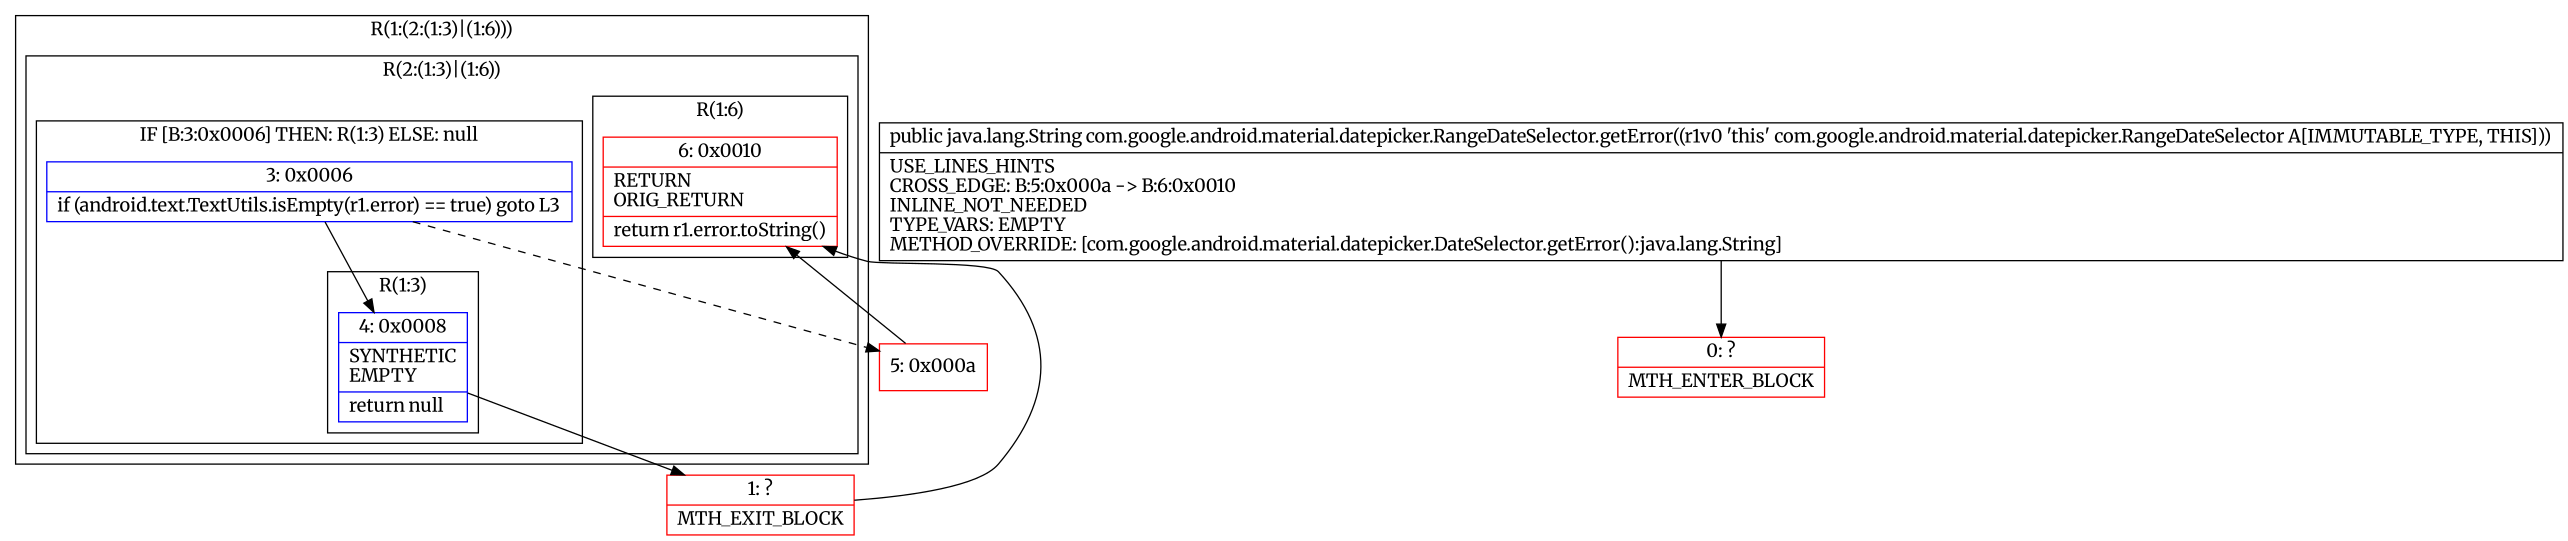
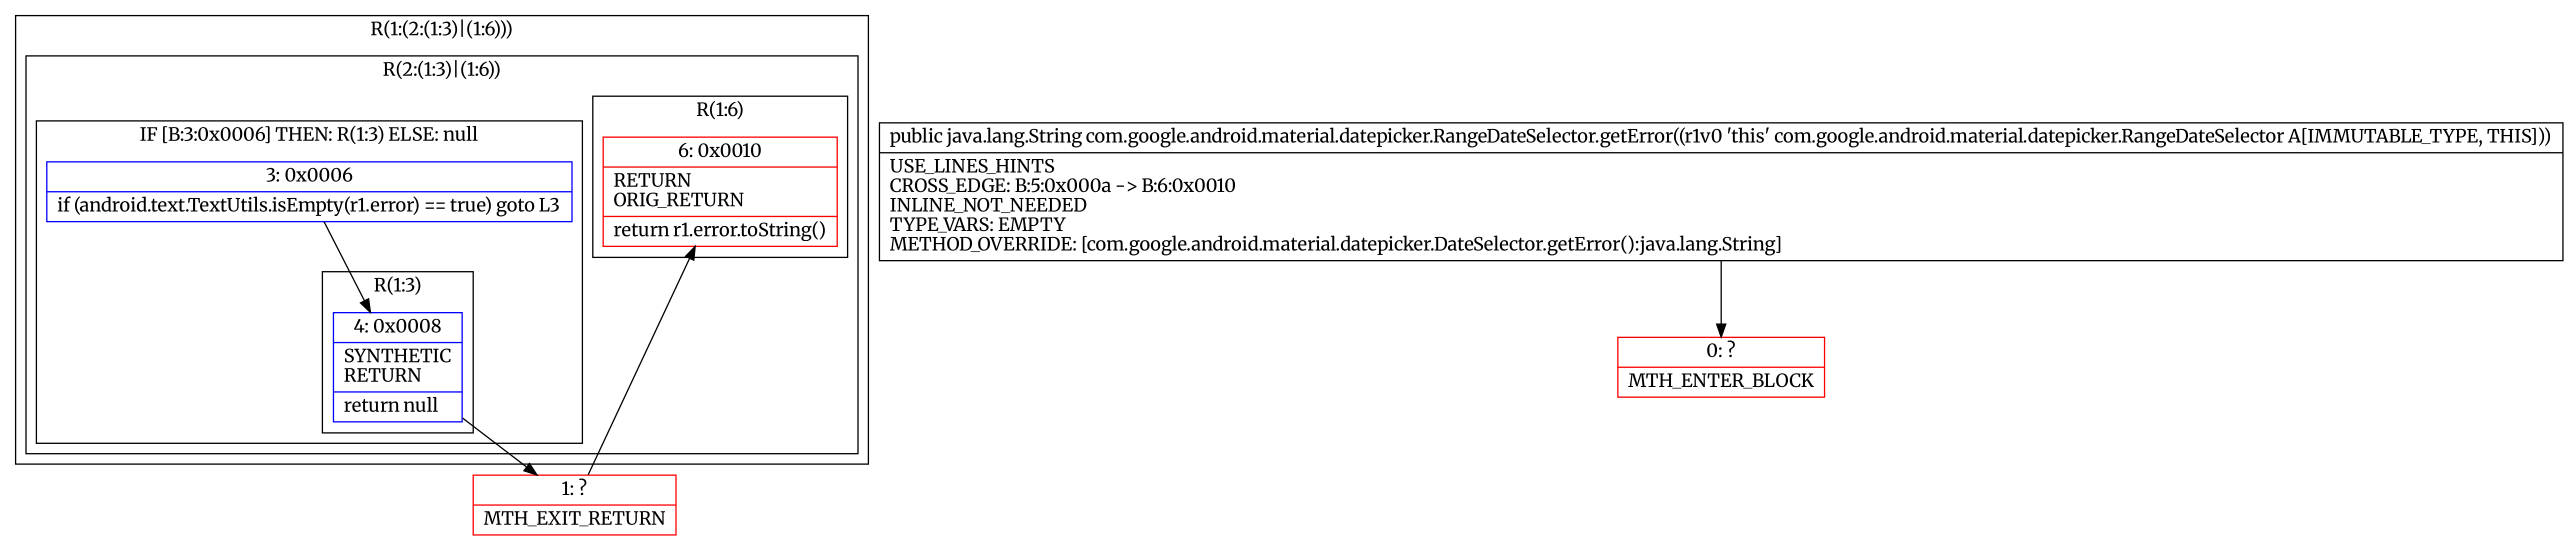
node "5: 0x000a": removed
node "4: 0x0008": text "EMPTY" -> "RETURN"
node "1: ?": text "MTH_EXIT_BLOCK" -> "MTH_EXIT_RETURN"
